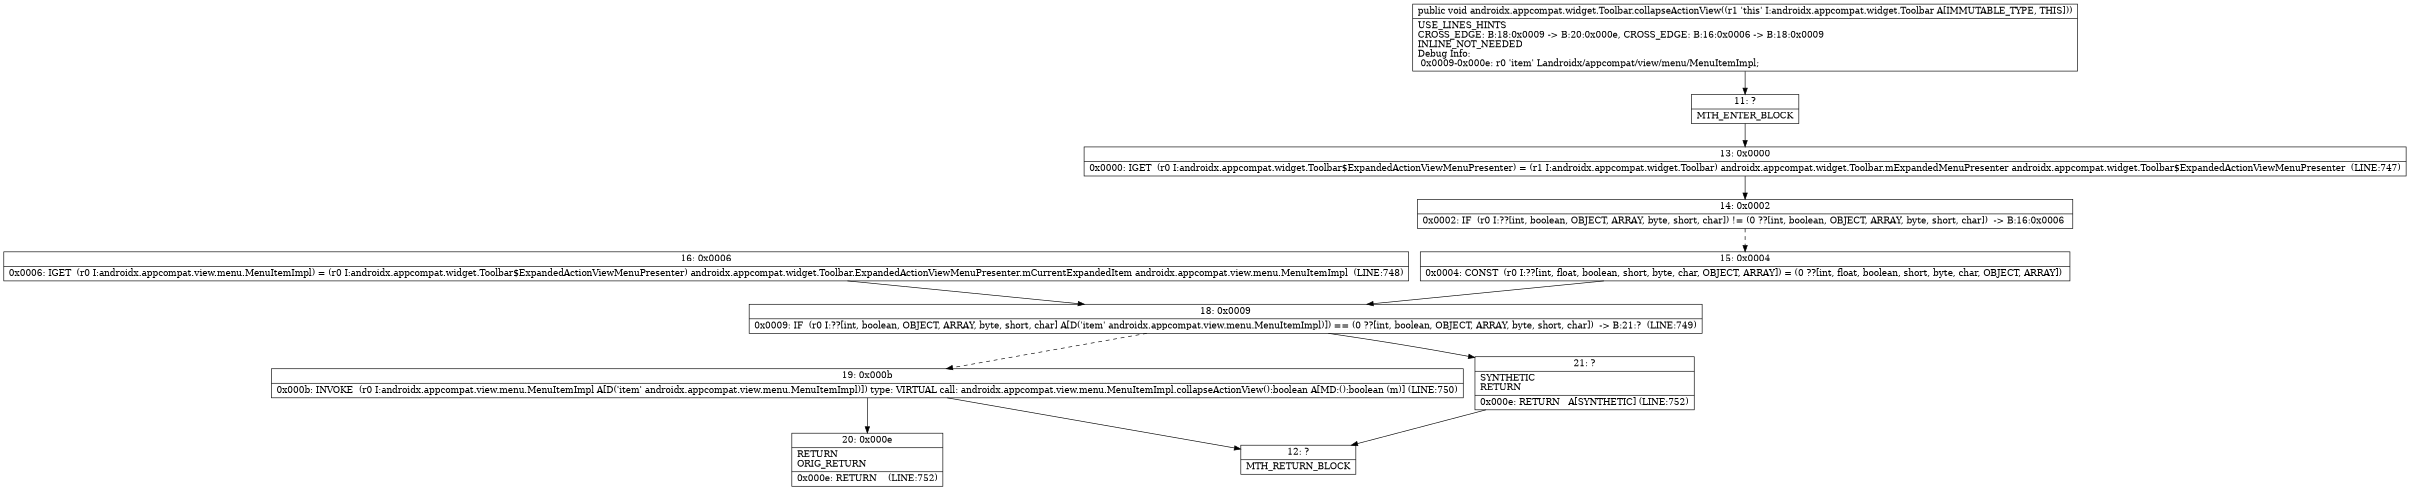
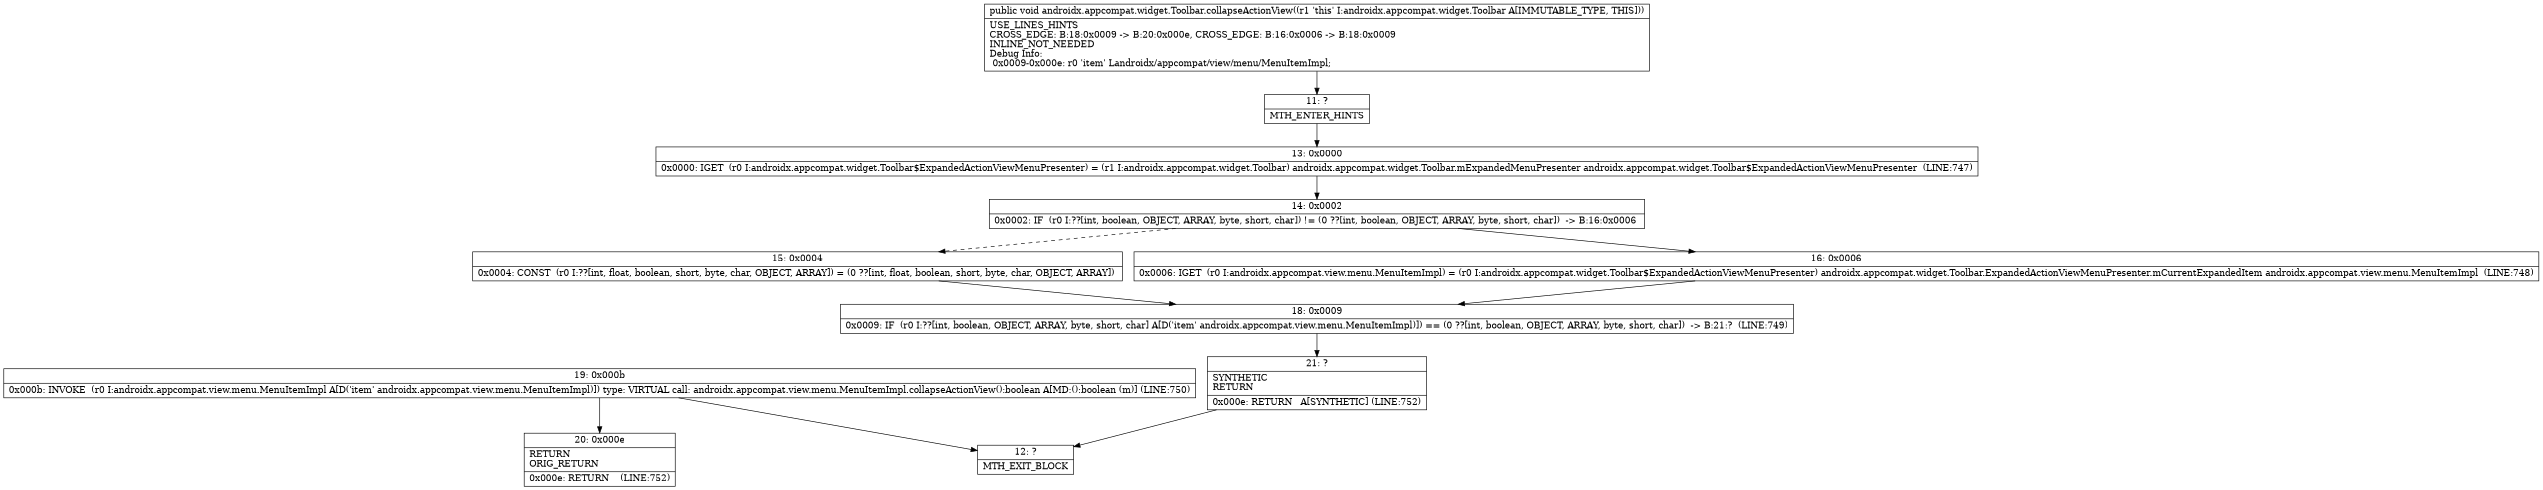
node "11: ?": text "MTH_ENTER_BLOCK" -> "MTH_ENTER_HINTS"
edge "14: 0x0002" -> "16: 0x0006": added
edge "18: 0x0009" -> "19: 0x000b": removed
node "12: ?": text "MTH_RETURN_BLOCK" -> "MTH_EXIT_BLOCK"
